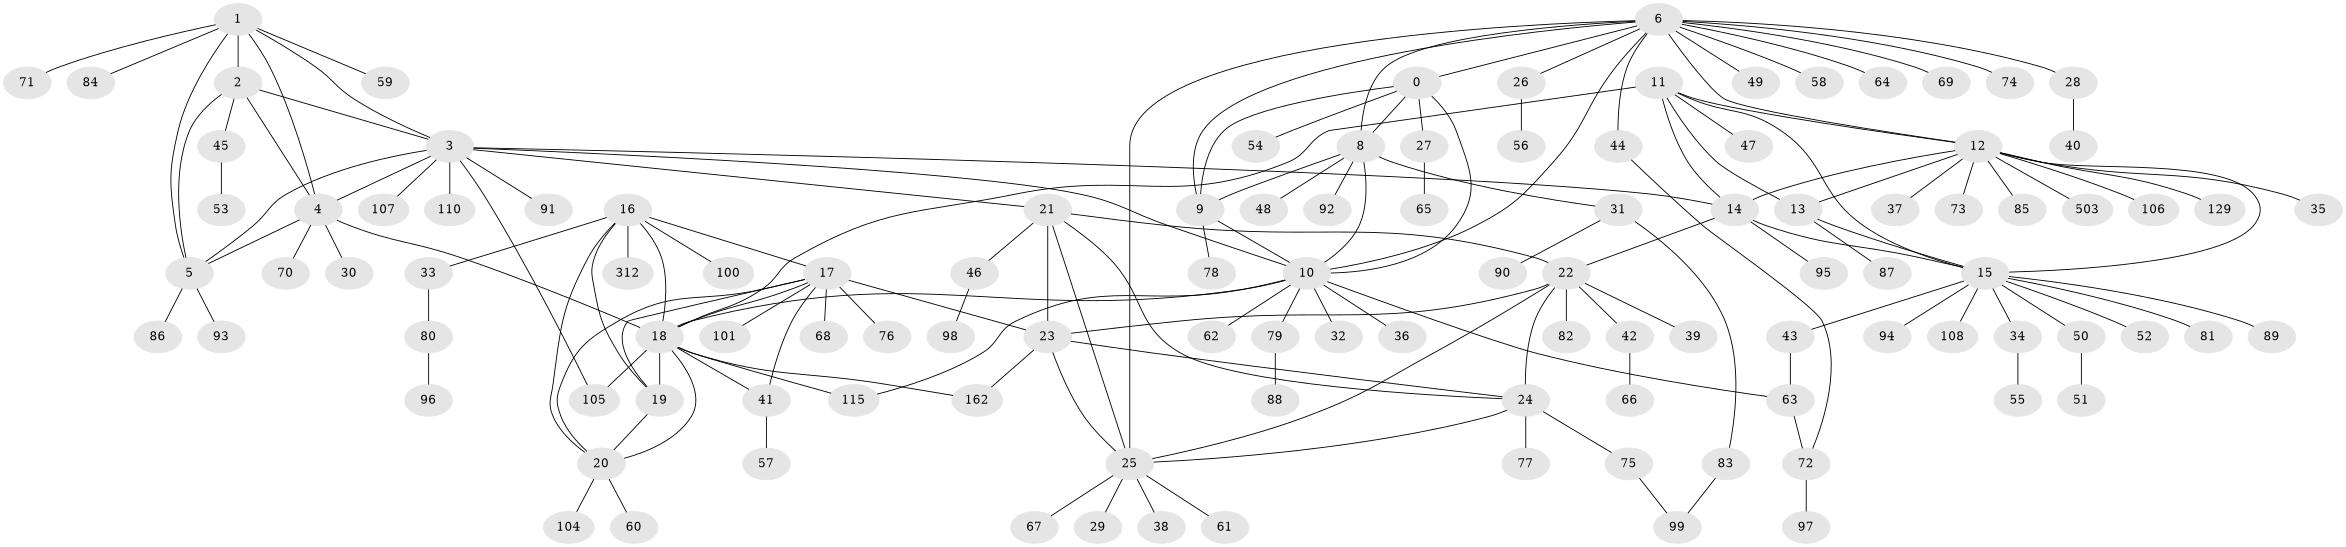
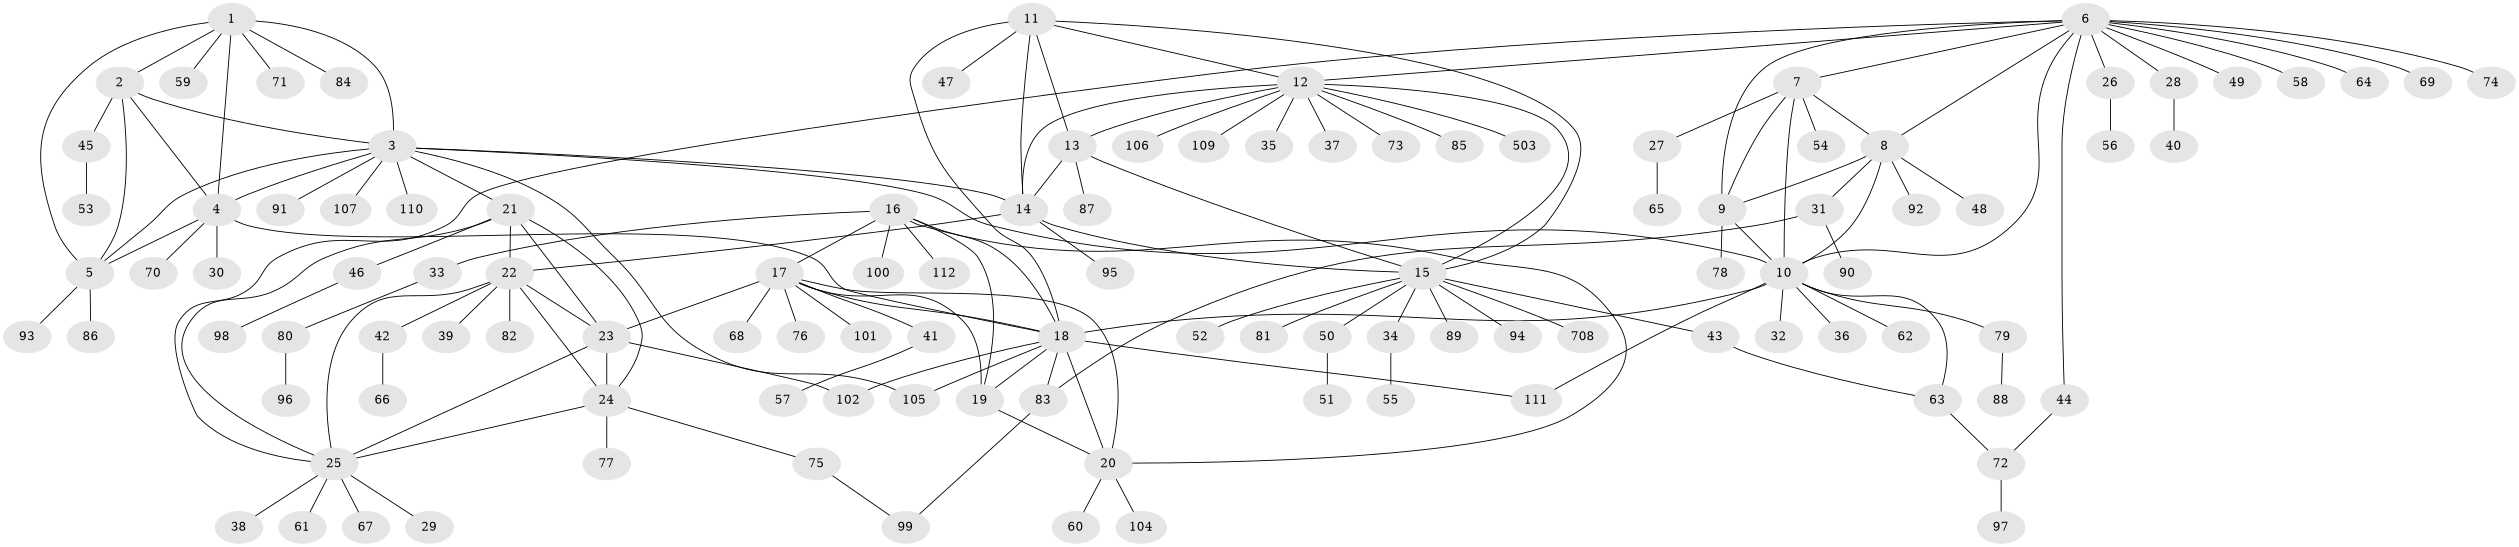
node "0": label "0" -> "7"
edge "13" -- "14": added
node "129": label "129" -> "109"
node "312": label "312" -> "112"
node "108": label "108" -> "708"
edge "18" -- "41": now "18" -- "83"
node "115": label "115" -> "111"
node "162": label "162" -> "102"
